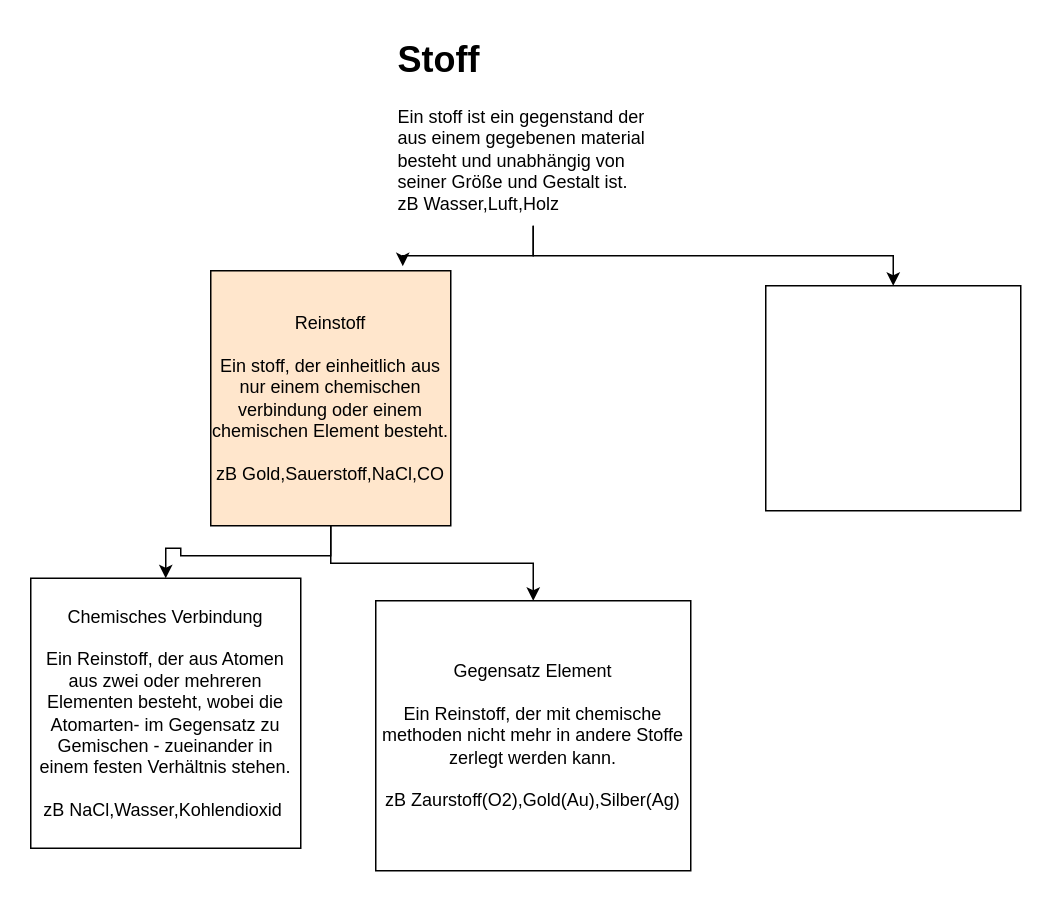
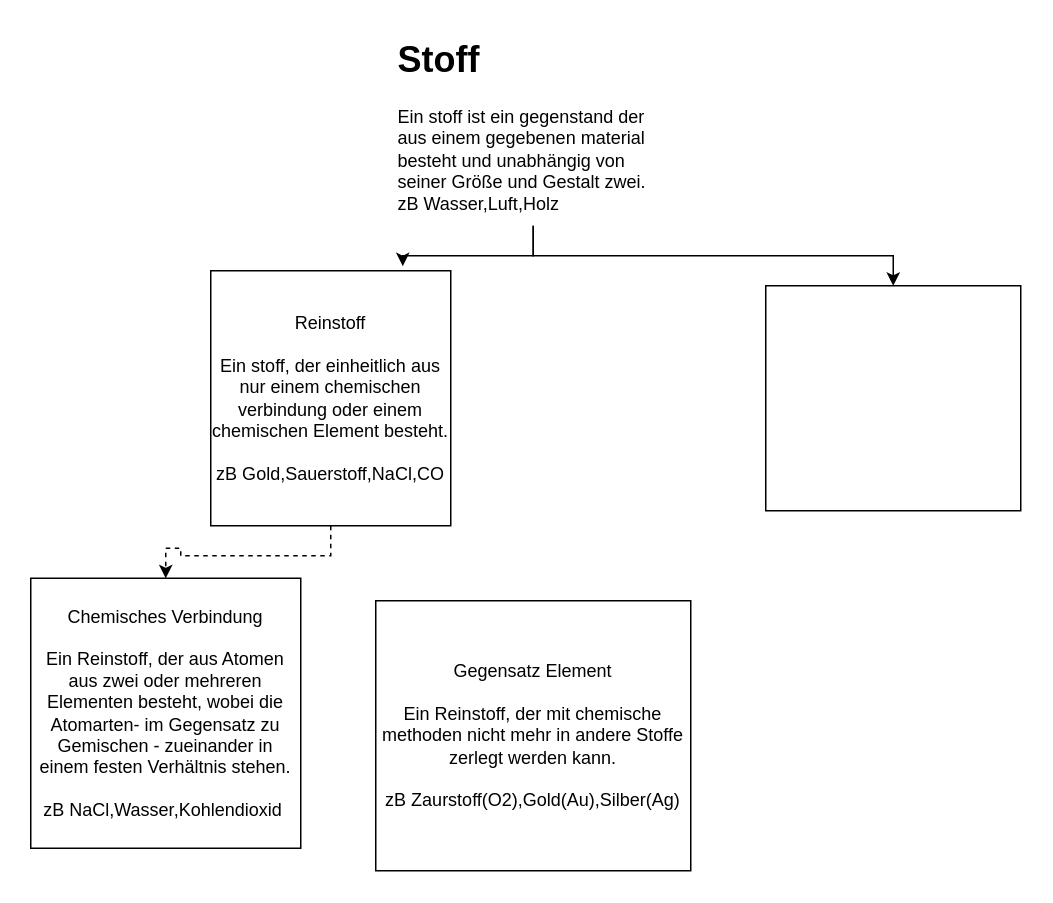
node "Stoff Ein stoff ist ein gegenstand der aus einem gegebenen material besteht und unabhängig von seiner Größe und Gestalt ist. zB Wasser,Luft,Holz": label "Stoff Ein stoff ist ein gegenstand der aus einem gegebenen material besteht und unabhängig von seiner Größe und Gestalt ist. zB Wasser,Luft,Holz" -> "Stoff Ein stoff ist ein gegenstand der aus einem gegebenen material besteht und unabhängig von seiner Größe und Gestalt zwei. zB Wasser,Luft,Holz"
node "Reinstoff Ein stoff, der einheitlich aus nur einem chemischen verbindung oder einem chemischen Element besteht. zB Gold,Sauerstoff,NaCl,CO": fillcolor #ffe6cc -> #ffffff
edge "Reinstoff Ein stoff, der einheitlich aus nur einem chemischen verbindung oder einem chemischen Element besteht. zB Gold,Sauerstoff,NaCl,CO" -> "Chemisches Verbindung Ein Reinstoff, der aus Atomen aus zwei oder mehreren Elementen besteht, wobei die Atomarten- im Gegensatz zu Gemischen - zueinander in einem festen Verhältnis stehen. zB NaCl,Wasser,Kohlendioxid": style solid -> dashed
edge "Reinstoff Ein stoff, der einheitlich aus nur einem chemischen verbindung oder einem chemischen Element besteht. zB Gold,Sauerstoff,NaCl,CO" -> "Gegensatz Element Ein Reinstoff, der mit chemische methoden nicht mehr in andere Stoffe zerlegt werden kann. zB Zaurstoff(O2),Gold(Au),Silber(Ag)": removed
